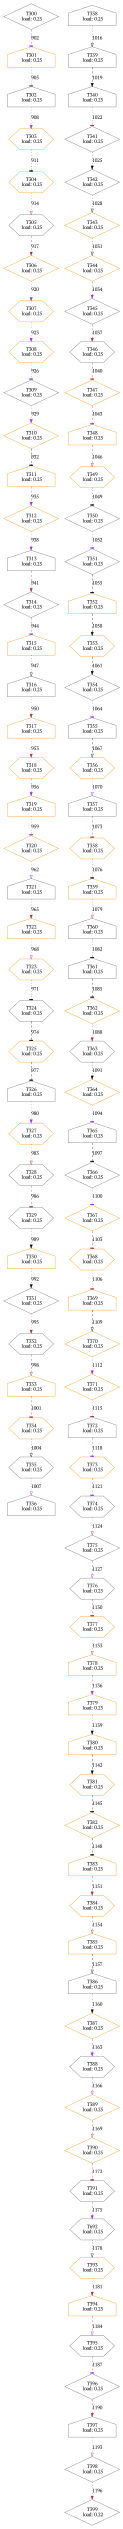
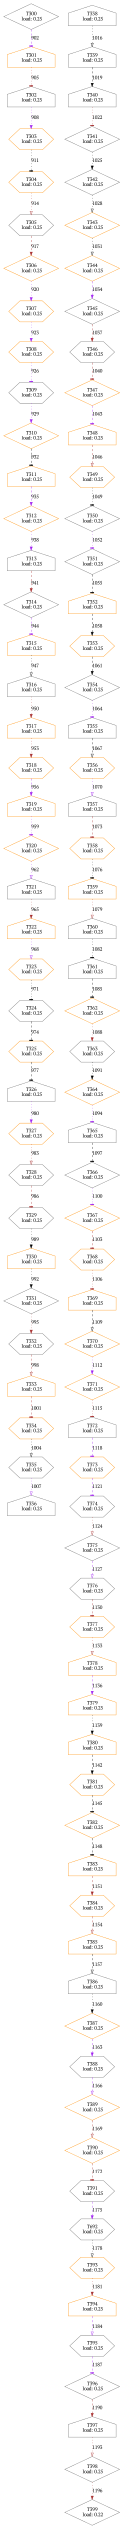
node "T309 load: 0.25": shape diamond -> hexagon
